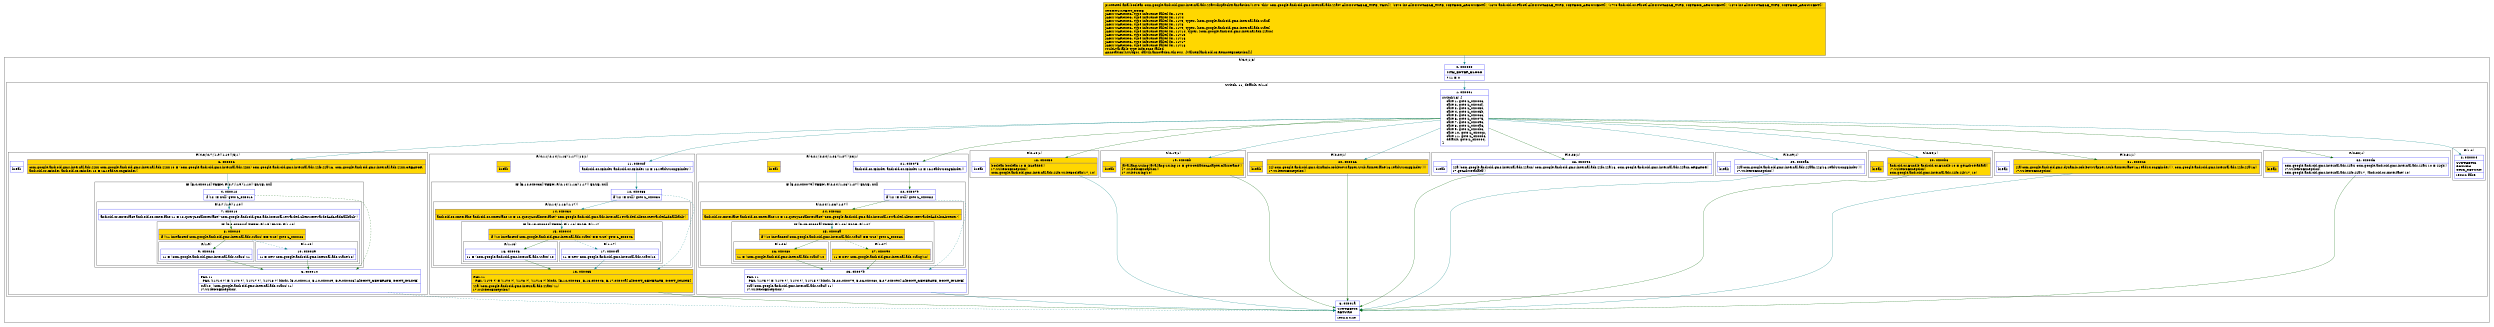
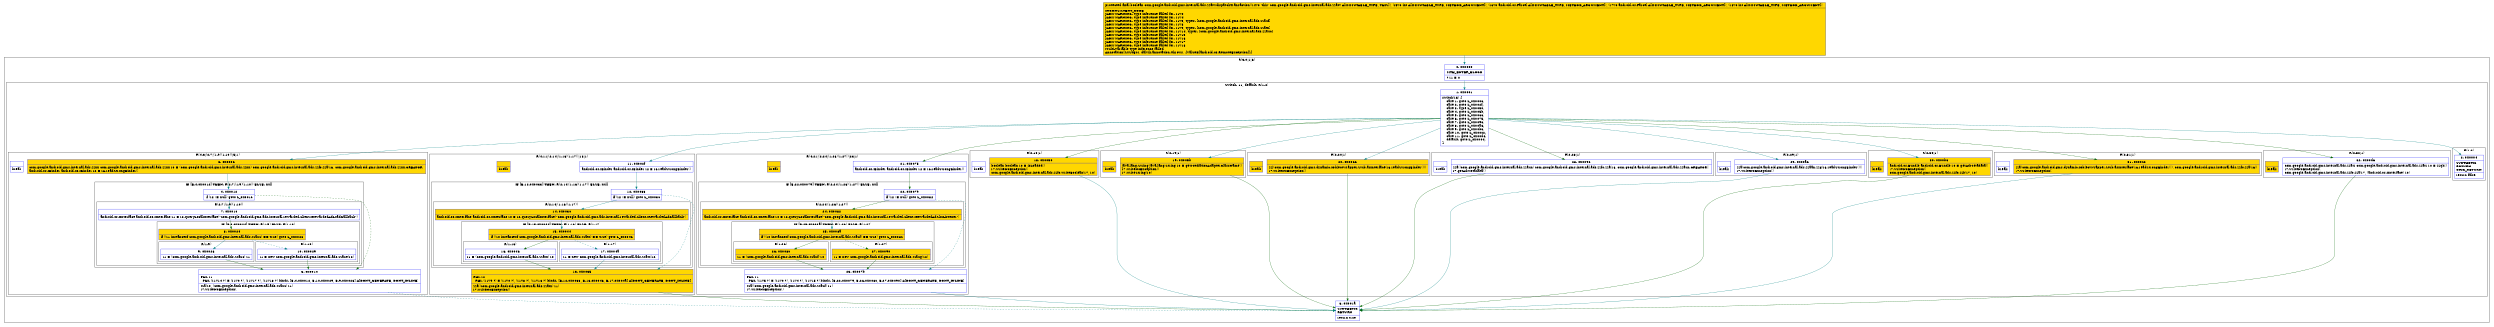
node "1: 0x0001": text "case 3: goto L_0x0050;" -> "case 3: type L_0x0050;"
edge "8: 0x0024" -> "9: 0x0026": color darkgreen -> teal
node "13: 0x0035": text "PHI: r1" -> "PHI: r2"
